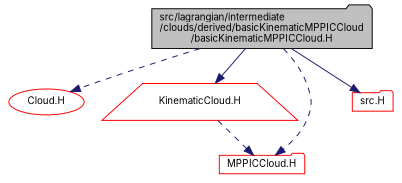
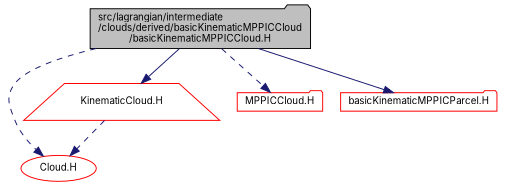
node "src.H": label "src.H" -> "basicKinematicMPPICParcel.H"
edge "KinematicCloud.H" -> "MPPICCloud.H": now "KinematicCloud.H" -> "Cloud.H"
